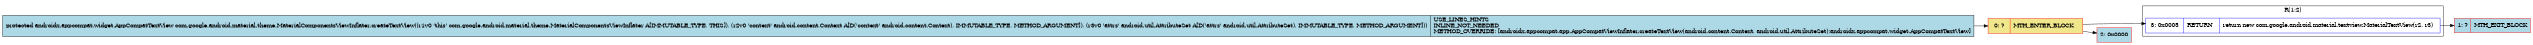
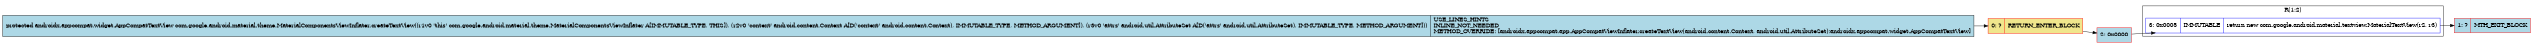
edge "0: ?" -> "3: 0x0005": now "2: 0x0000" -> "3: 0x0005"
node "3: 0x0005": text "RETURN" -> "IMMUTABLE"
node "0: ?": text "MTH_ENTER_BLOCK" -> "RETURN_ENTER_BLOCK"
